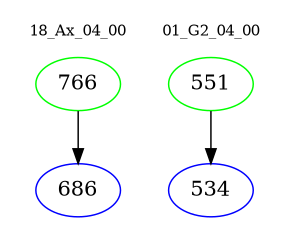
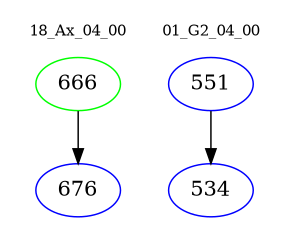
node "766": label "766" -> "666"
node "551": color green -> blue
node "686": label "686" -> "676"
